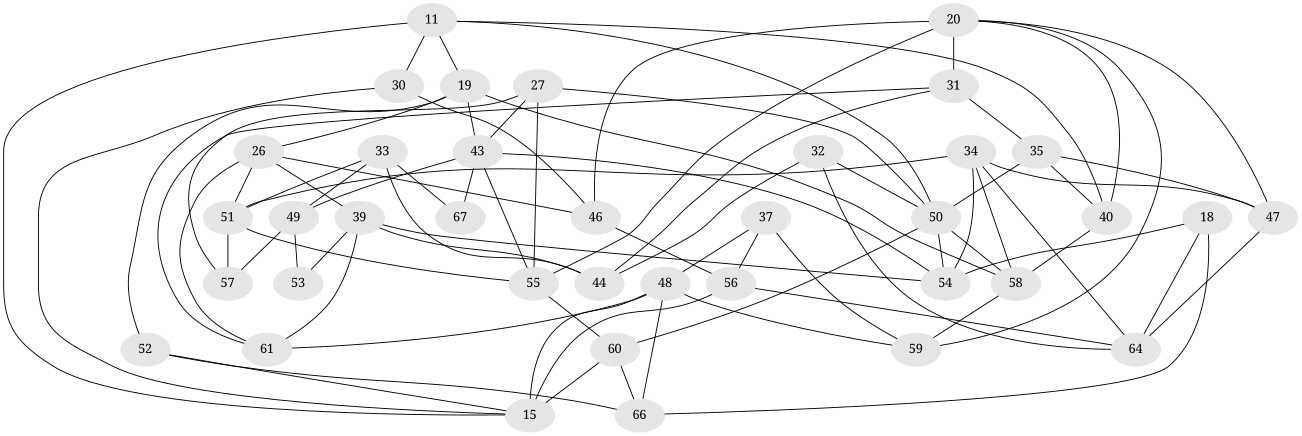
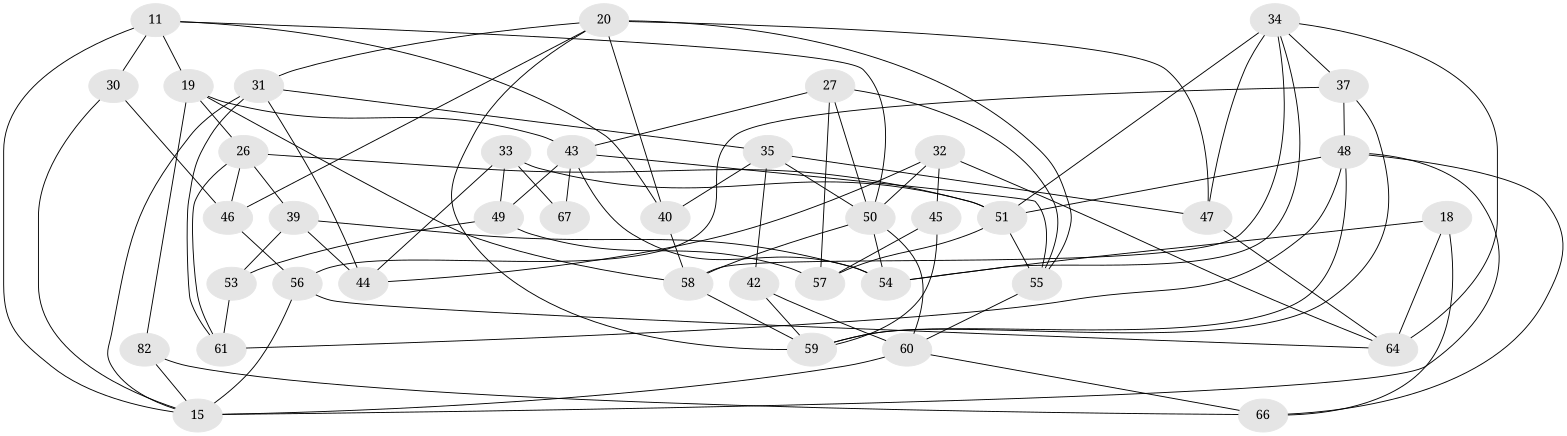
edge "34" -- "37": added
edge "48" -- "51": added
node "45": added
edge "31" -- "15": added
node "42": added
edge "39" -- "61": now "53" -- "61"
node "52": label "52" -> "82"
